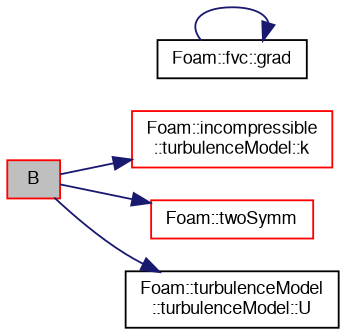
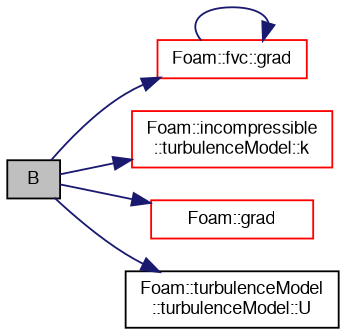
node "Foam::fvc::grad": color black -> red
edge "B" -> "Foam::fvc::grad": added
node "B": color red -> black
node "Foam::twoSymm": label "Foam::twoSymm" -> "Foam::grad"
